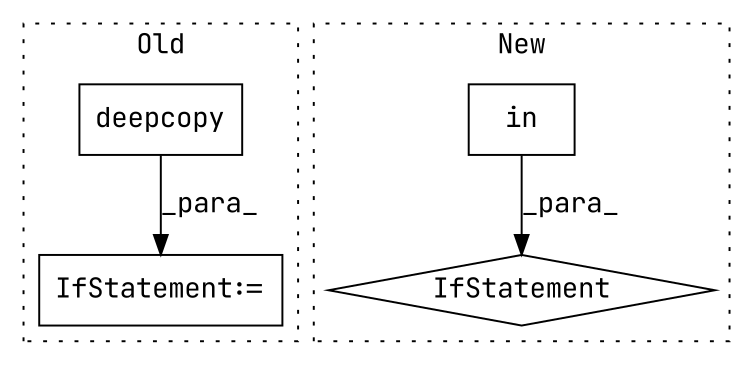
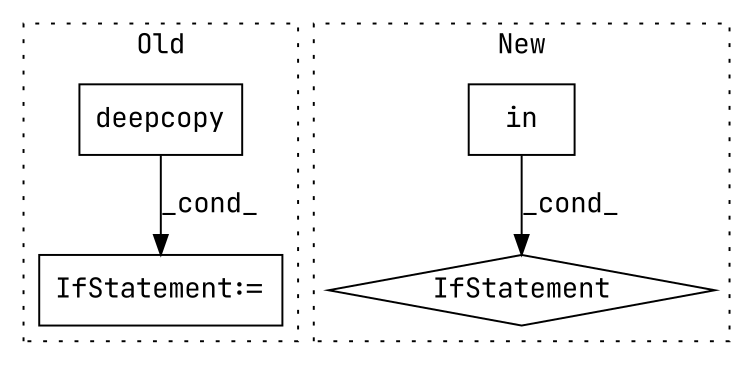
edge "deepcopy" -> "IfStatement:=": label "_para_" -> "_cond_"
edge "in" -> "IfStatement": label "_para_" -> "_cond_"
